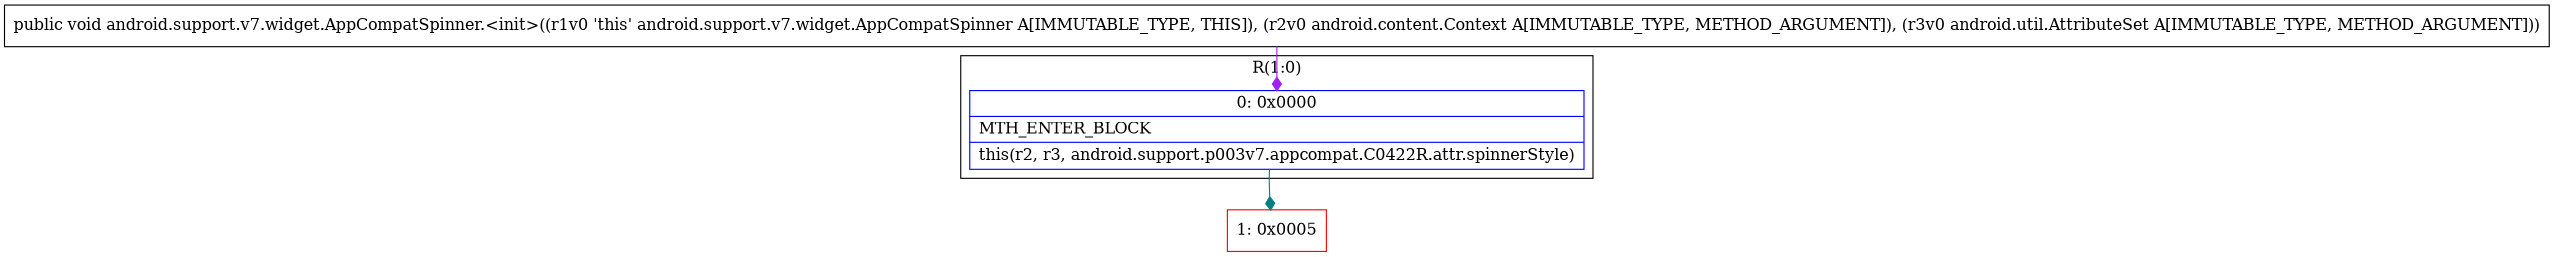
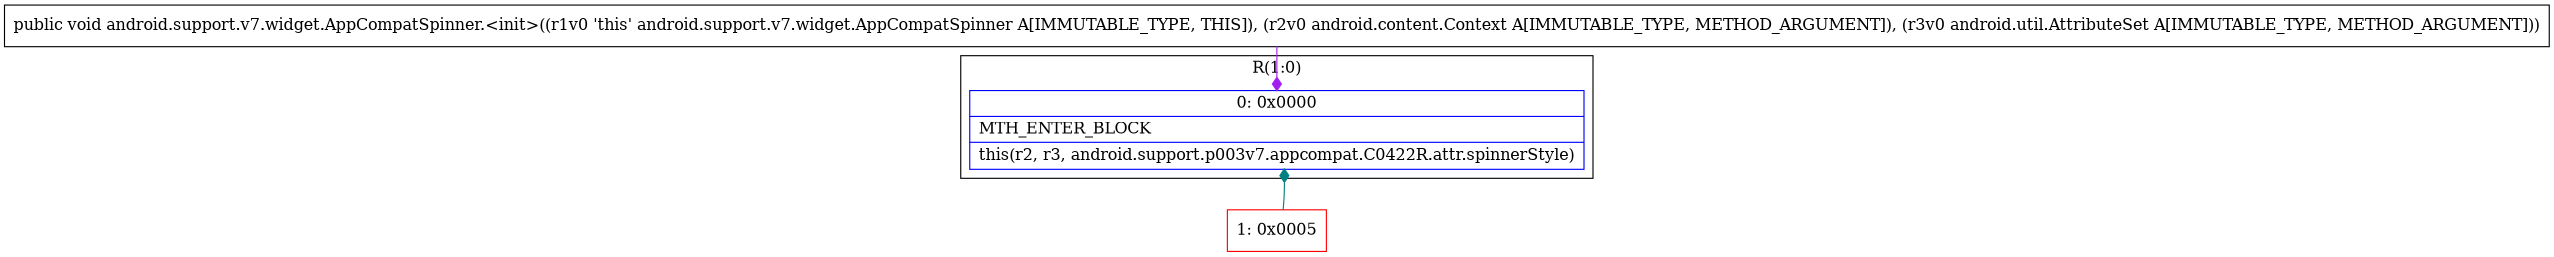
edge "0: 0x0000" -> "1: 0x0005": reversed
